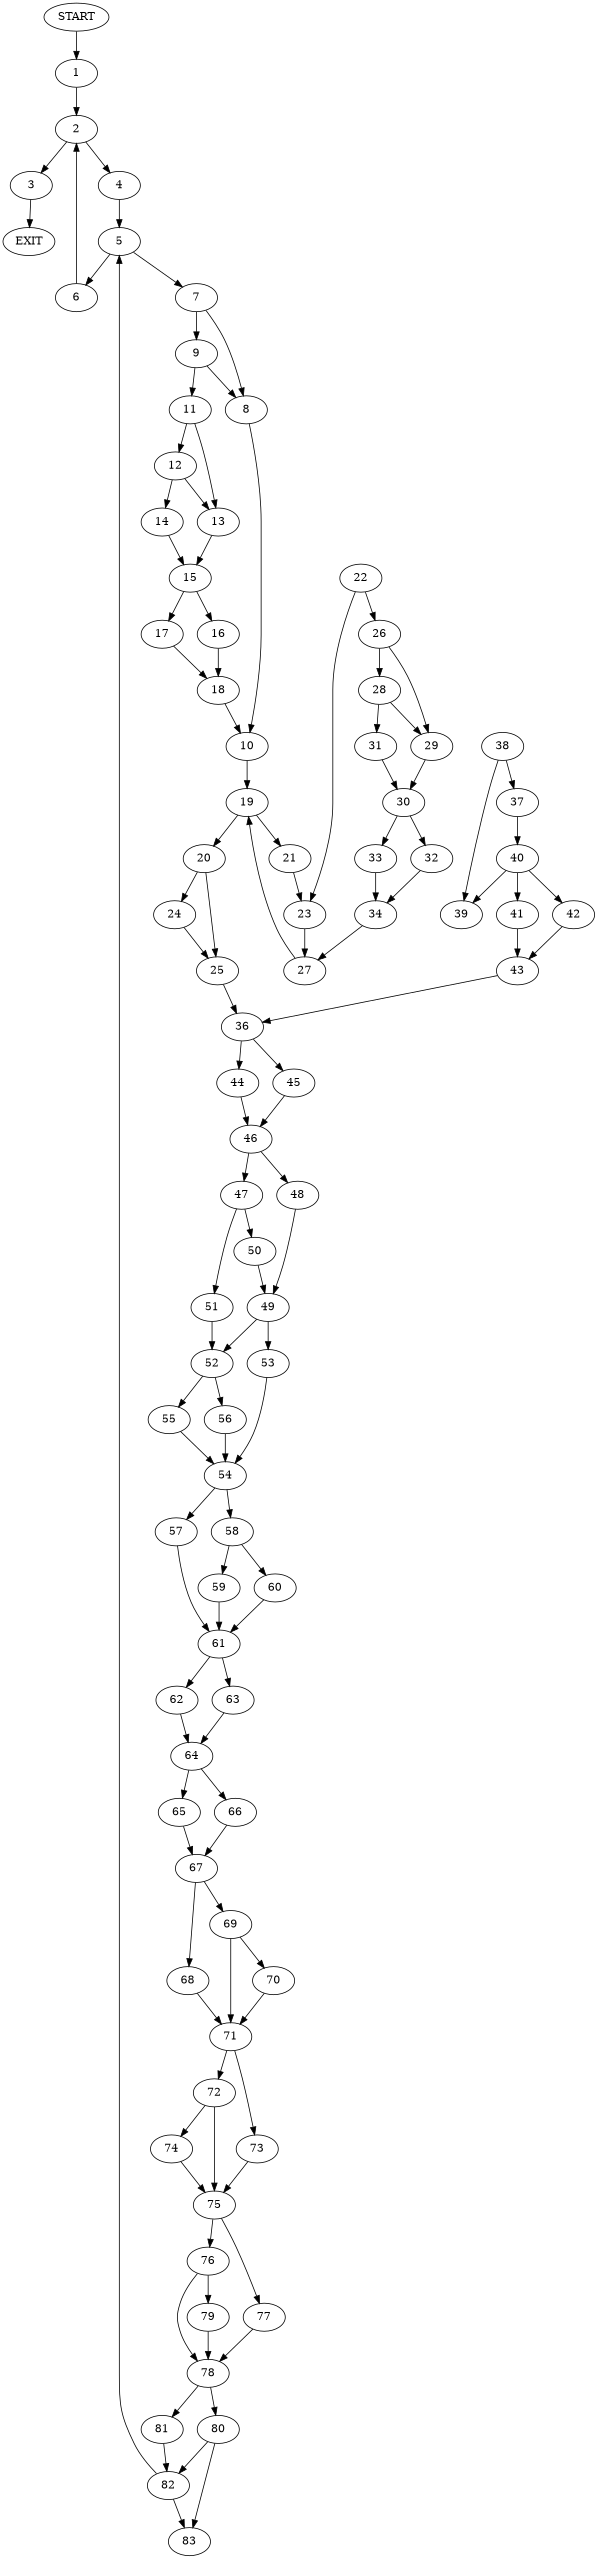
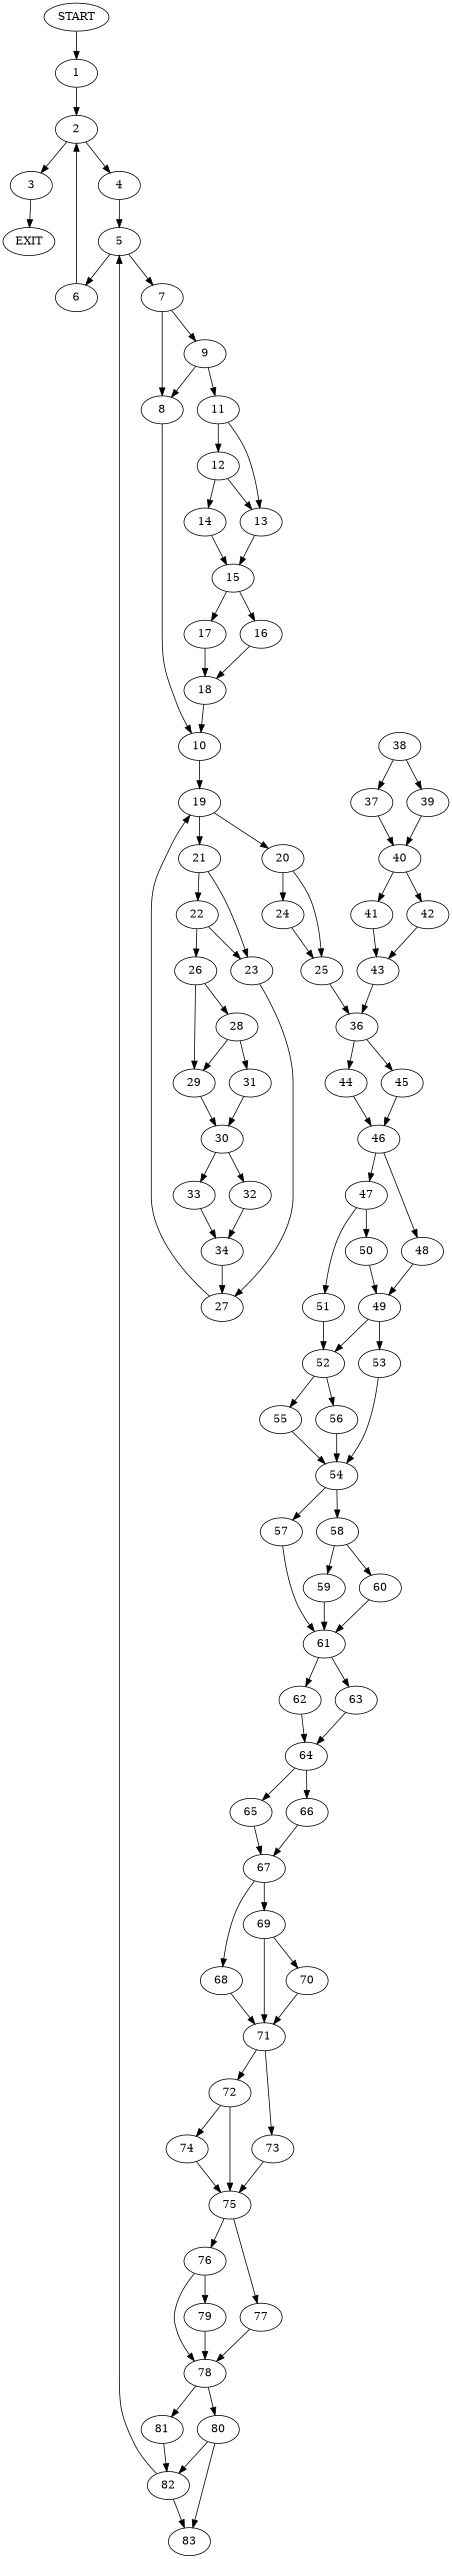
edge "21" -> "22": added
edge "40" -> "39": reversed
